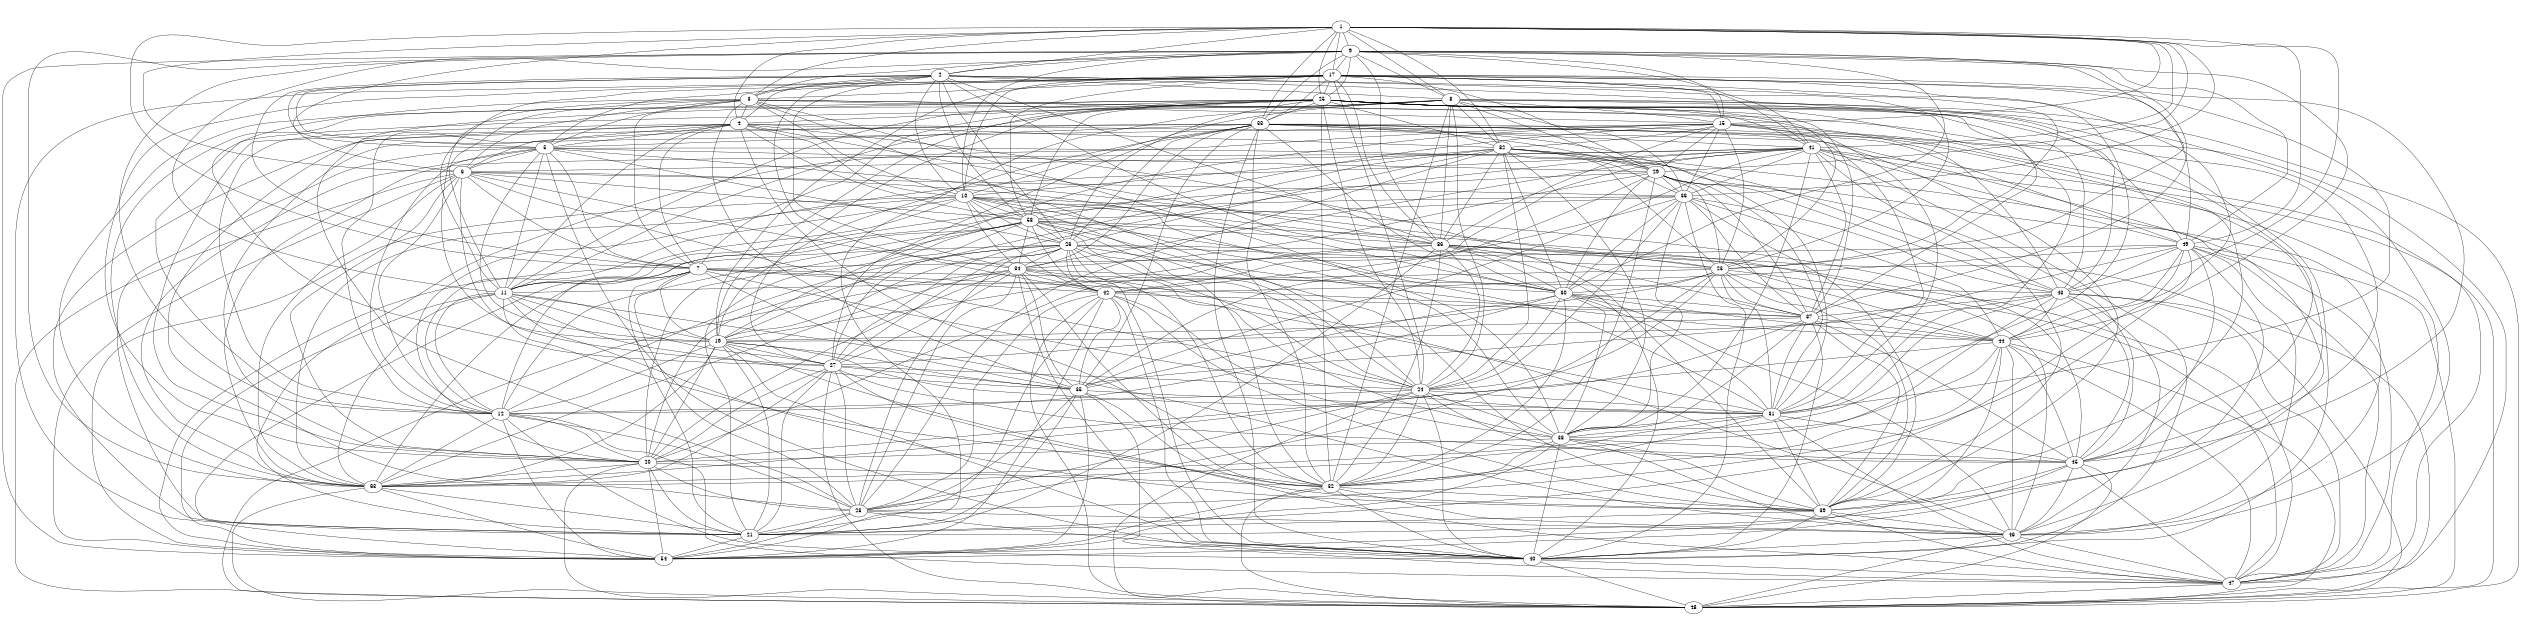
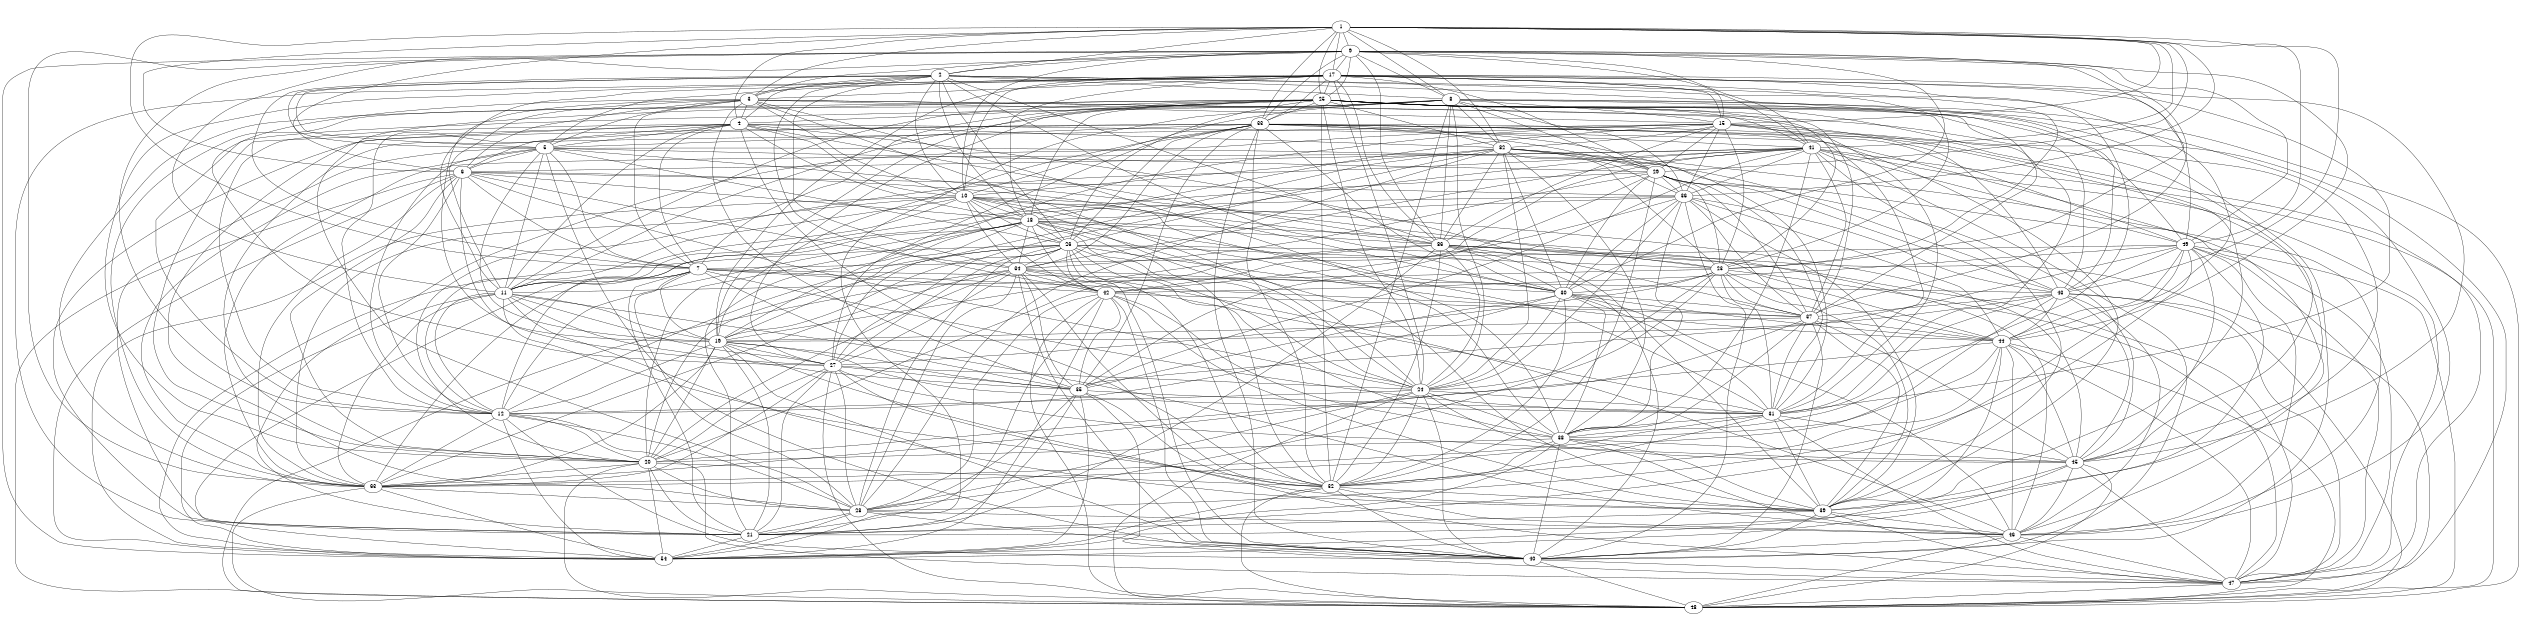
node "58": label "58" -> "18"
edge "63" -- "21": now "63" -- "28"
